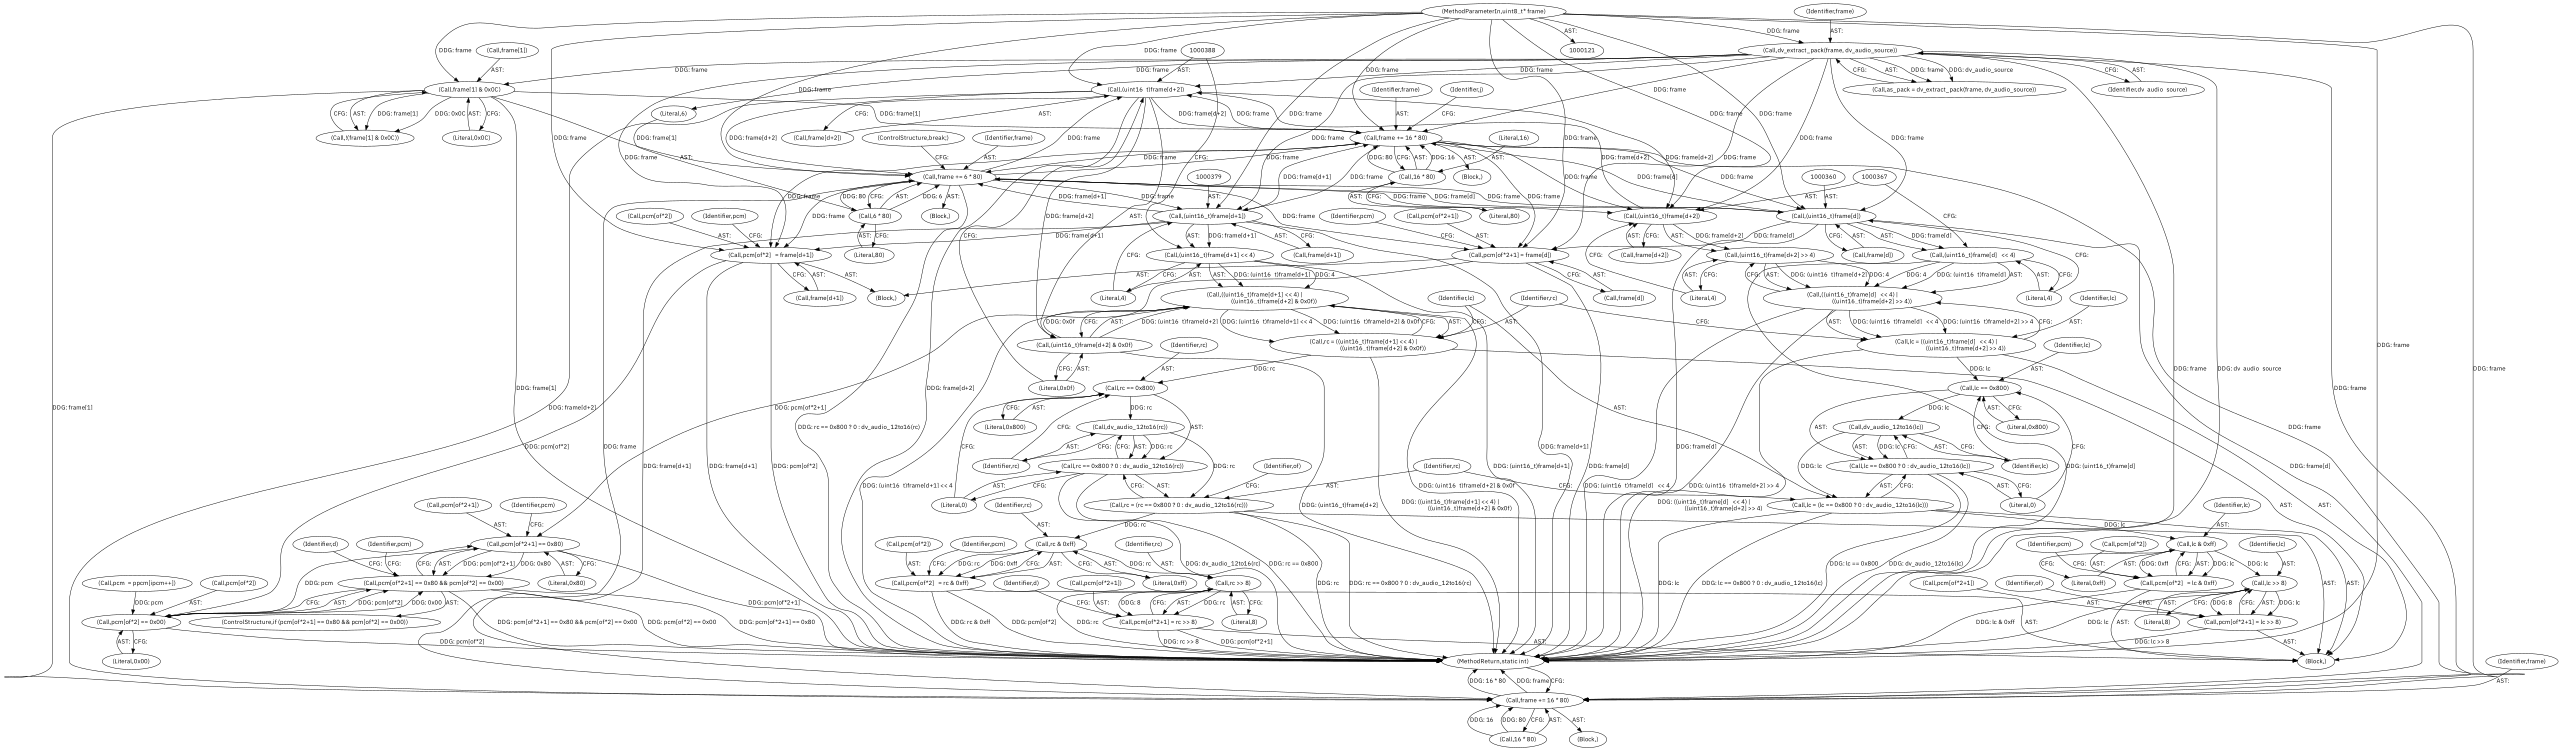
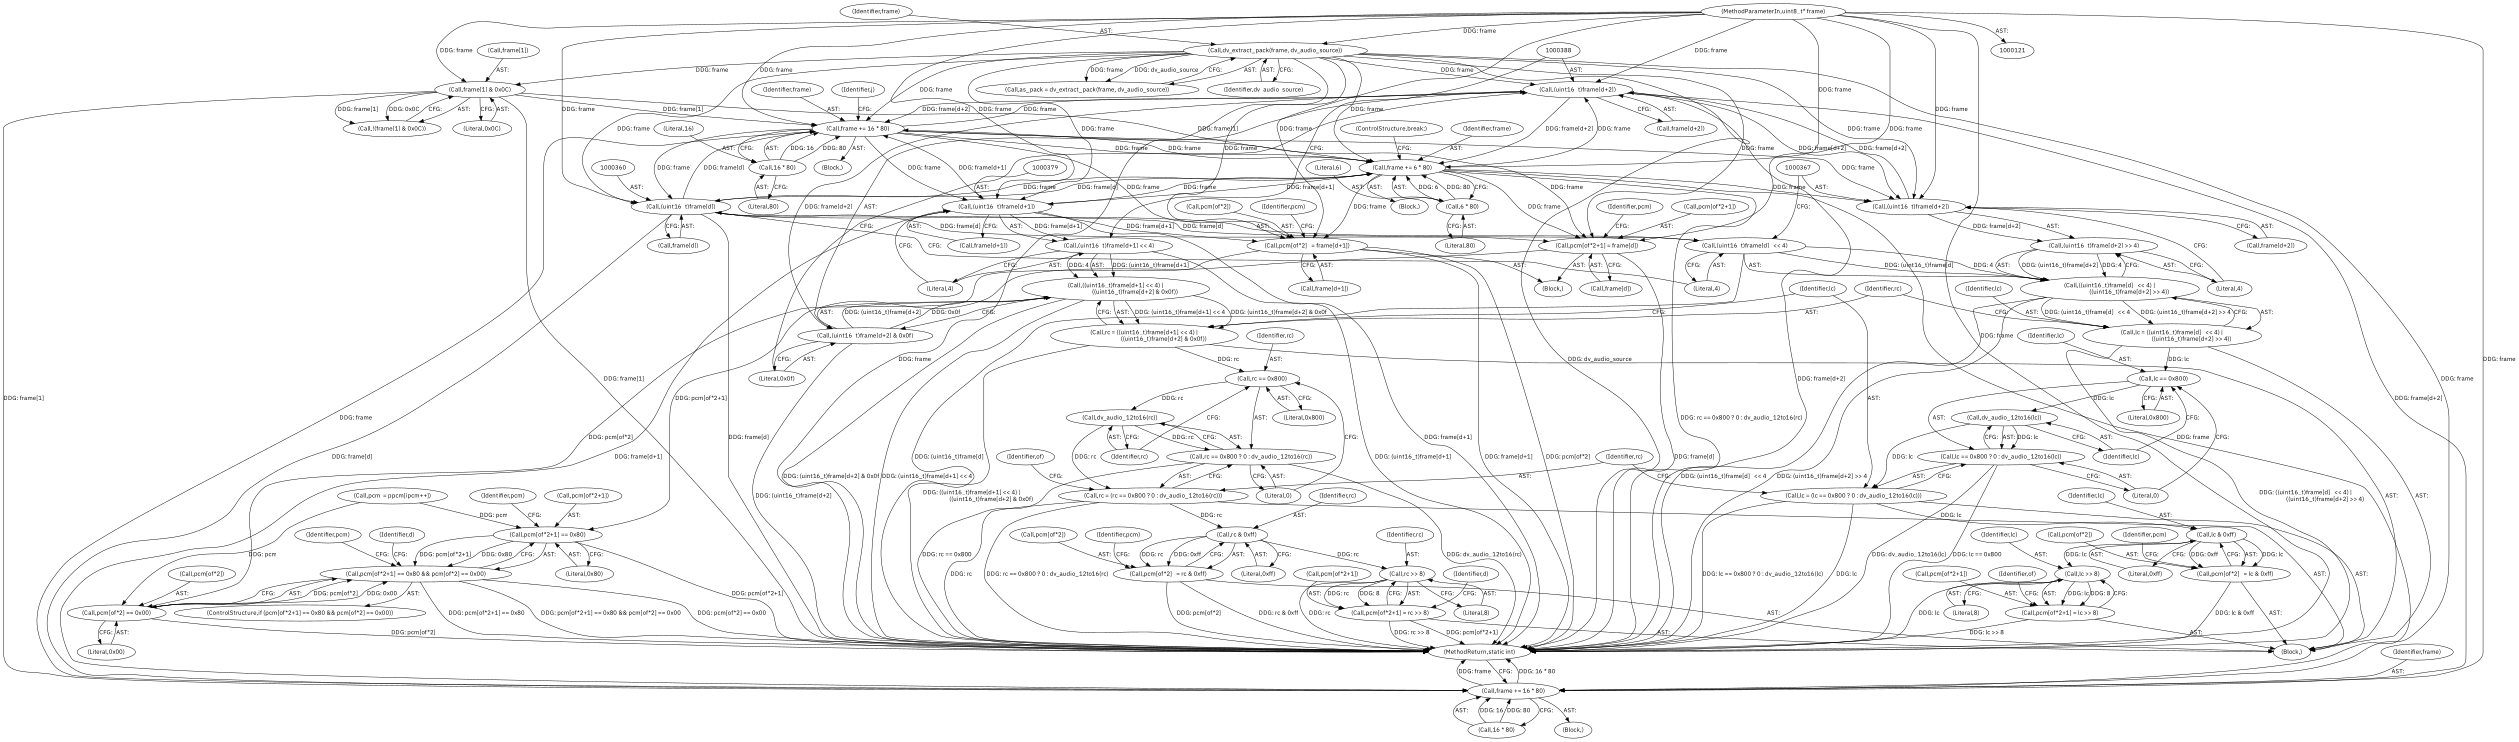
edge "(Call,dv_extract_pack(frame, dv_audio_source))" -> "(Literal,6)": now "(Call,dv_extract_pack(frame, dv_audio_source))" -> "(Call,frame += 6 * 80)"
edge "(Call,pcm[of*2] == 0x00)" -> "(Call,pcm[of*2+1] == 0x80)": now "(Call,pcm  = ppcm[ipcm++])" -> "(Call,pcm[of*2+1] == 0x80)"
